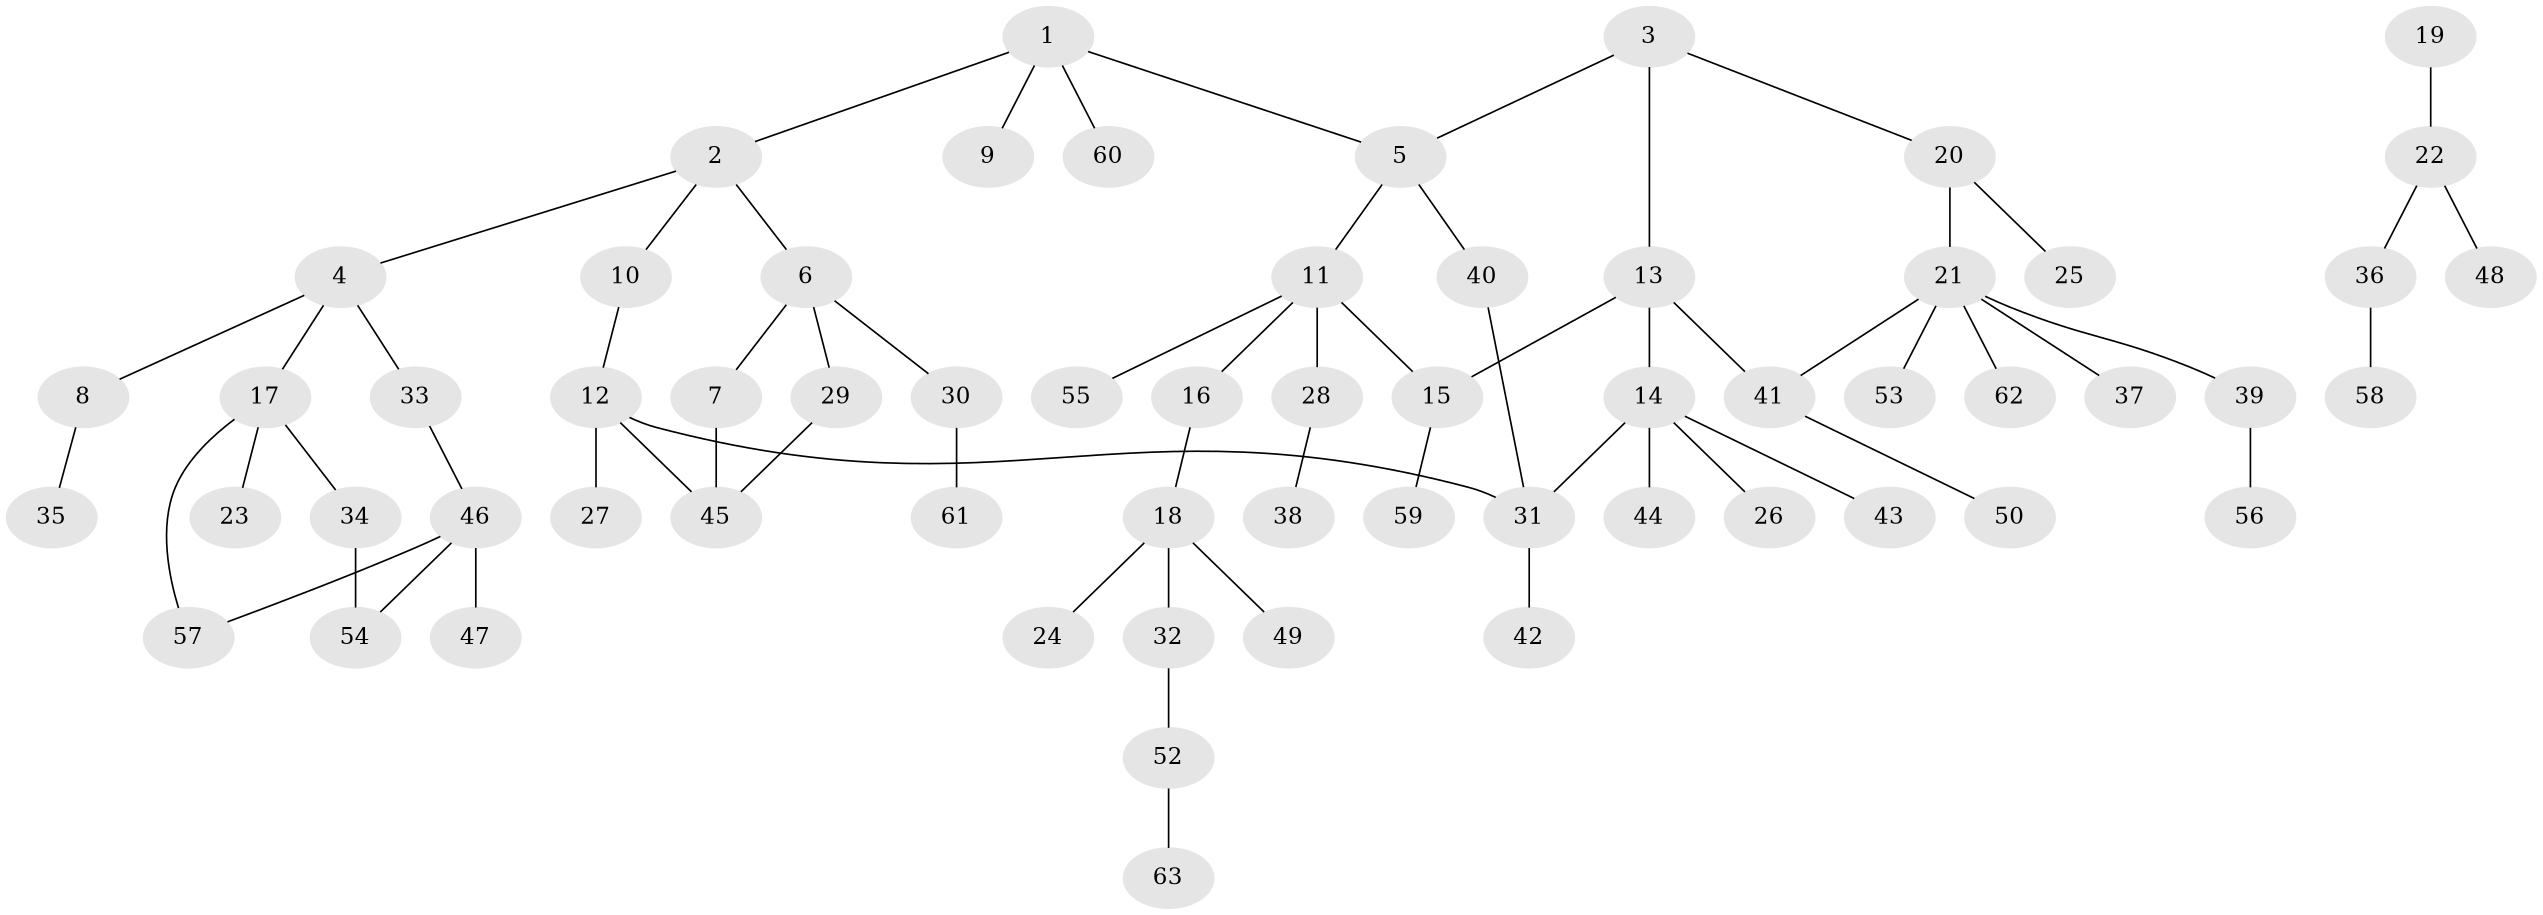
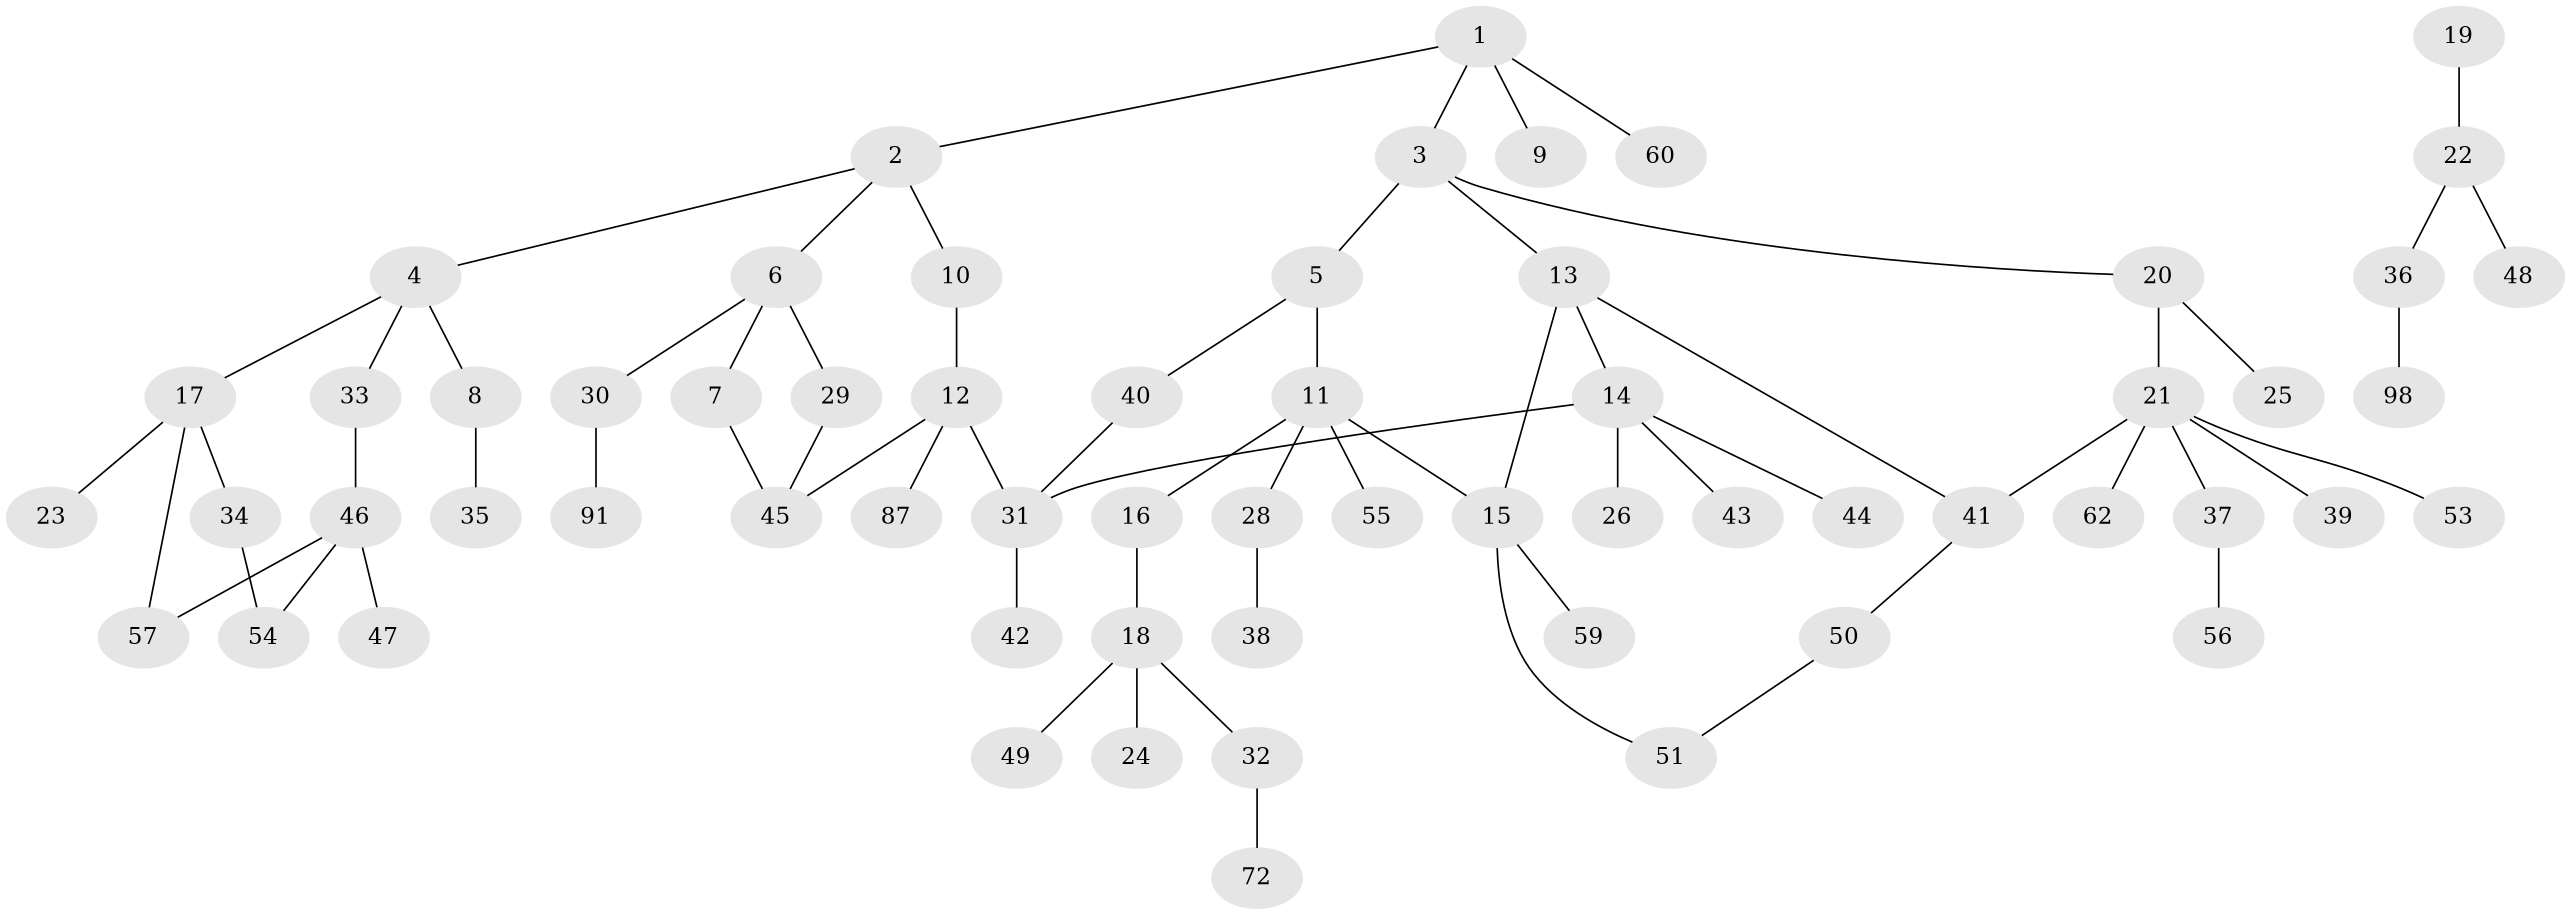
edge "1" -- "5": now "1" -- "3"
node "58": label "58" -> "98"
edge "39" -- "56": now "37" -- "56"
node "27": label "27" -> "87"
node "61": label "61" -> "91"
node "52": label "52" -> "72"
node "51": added
node "63": removed
